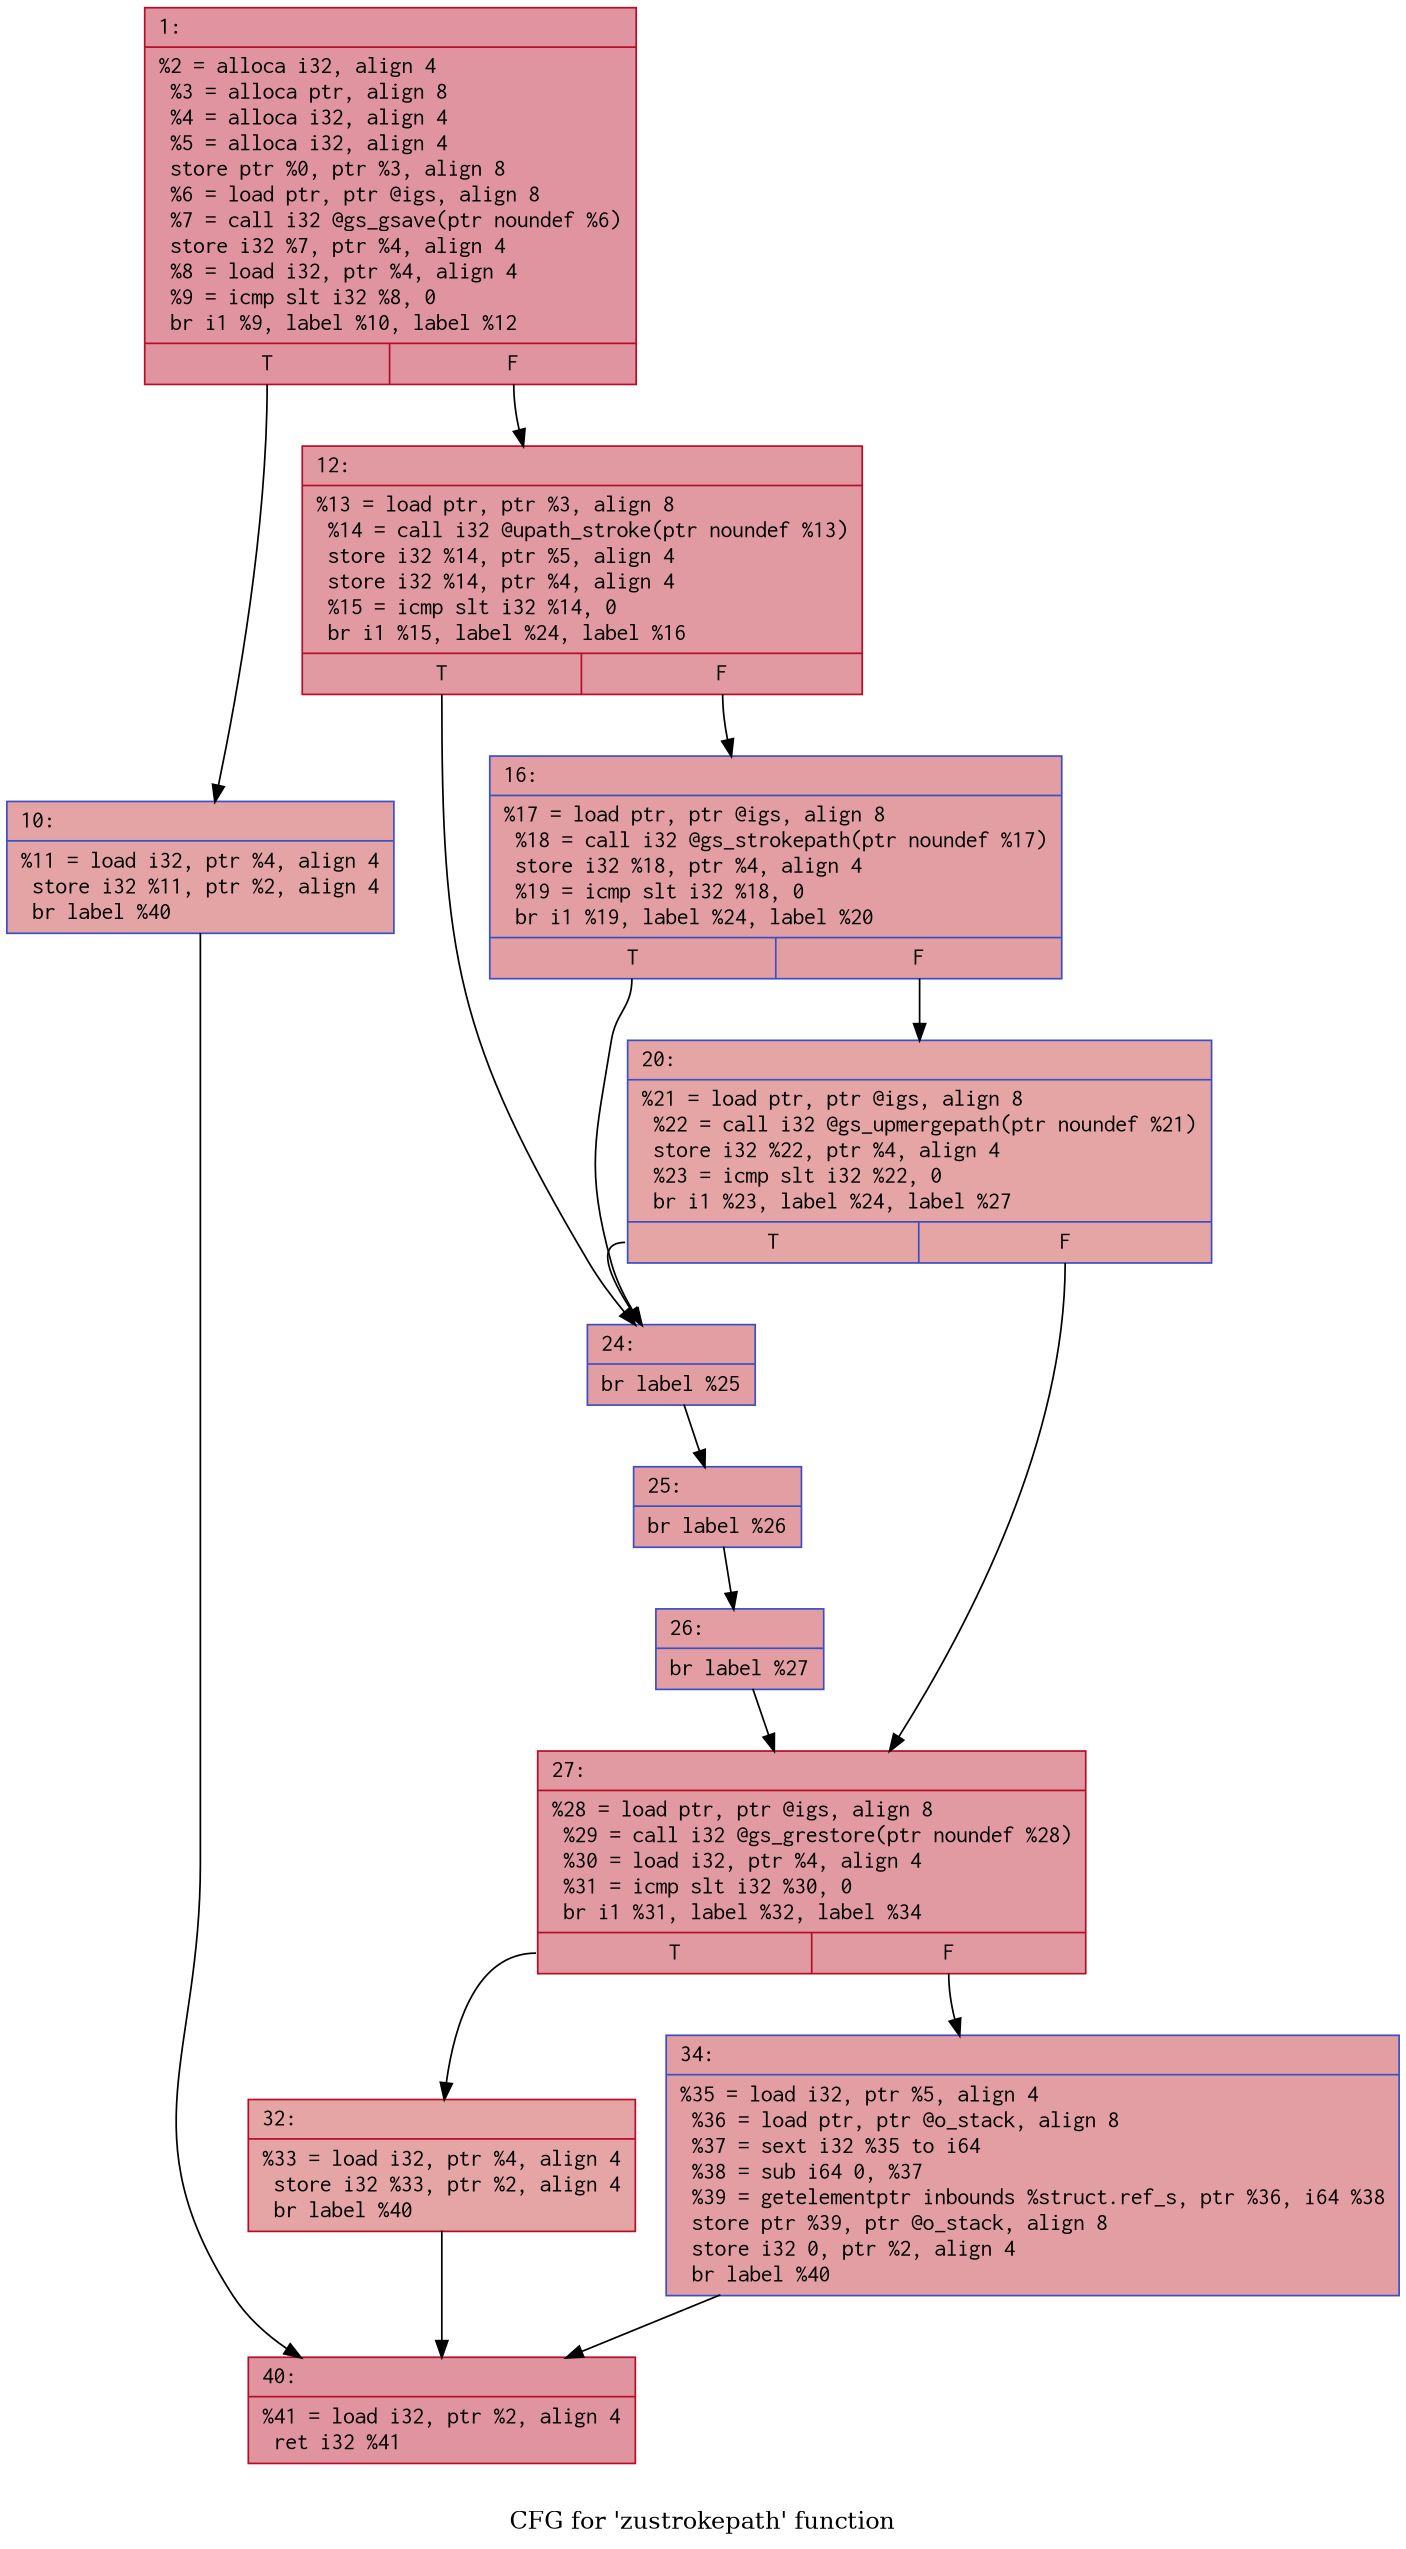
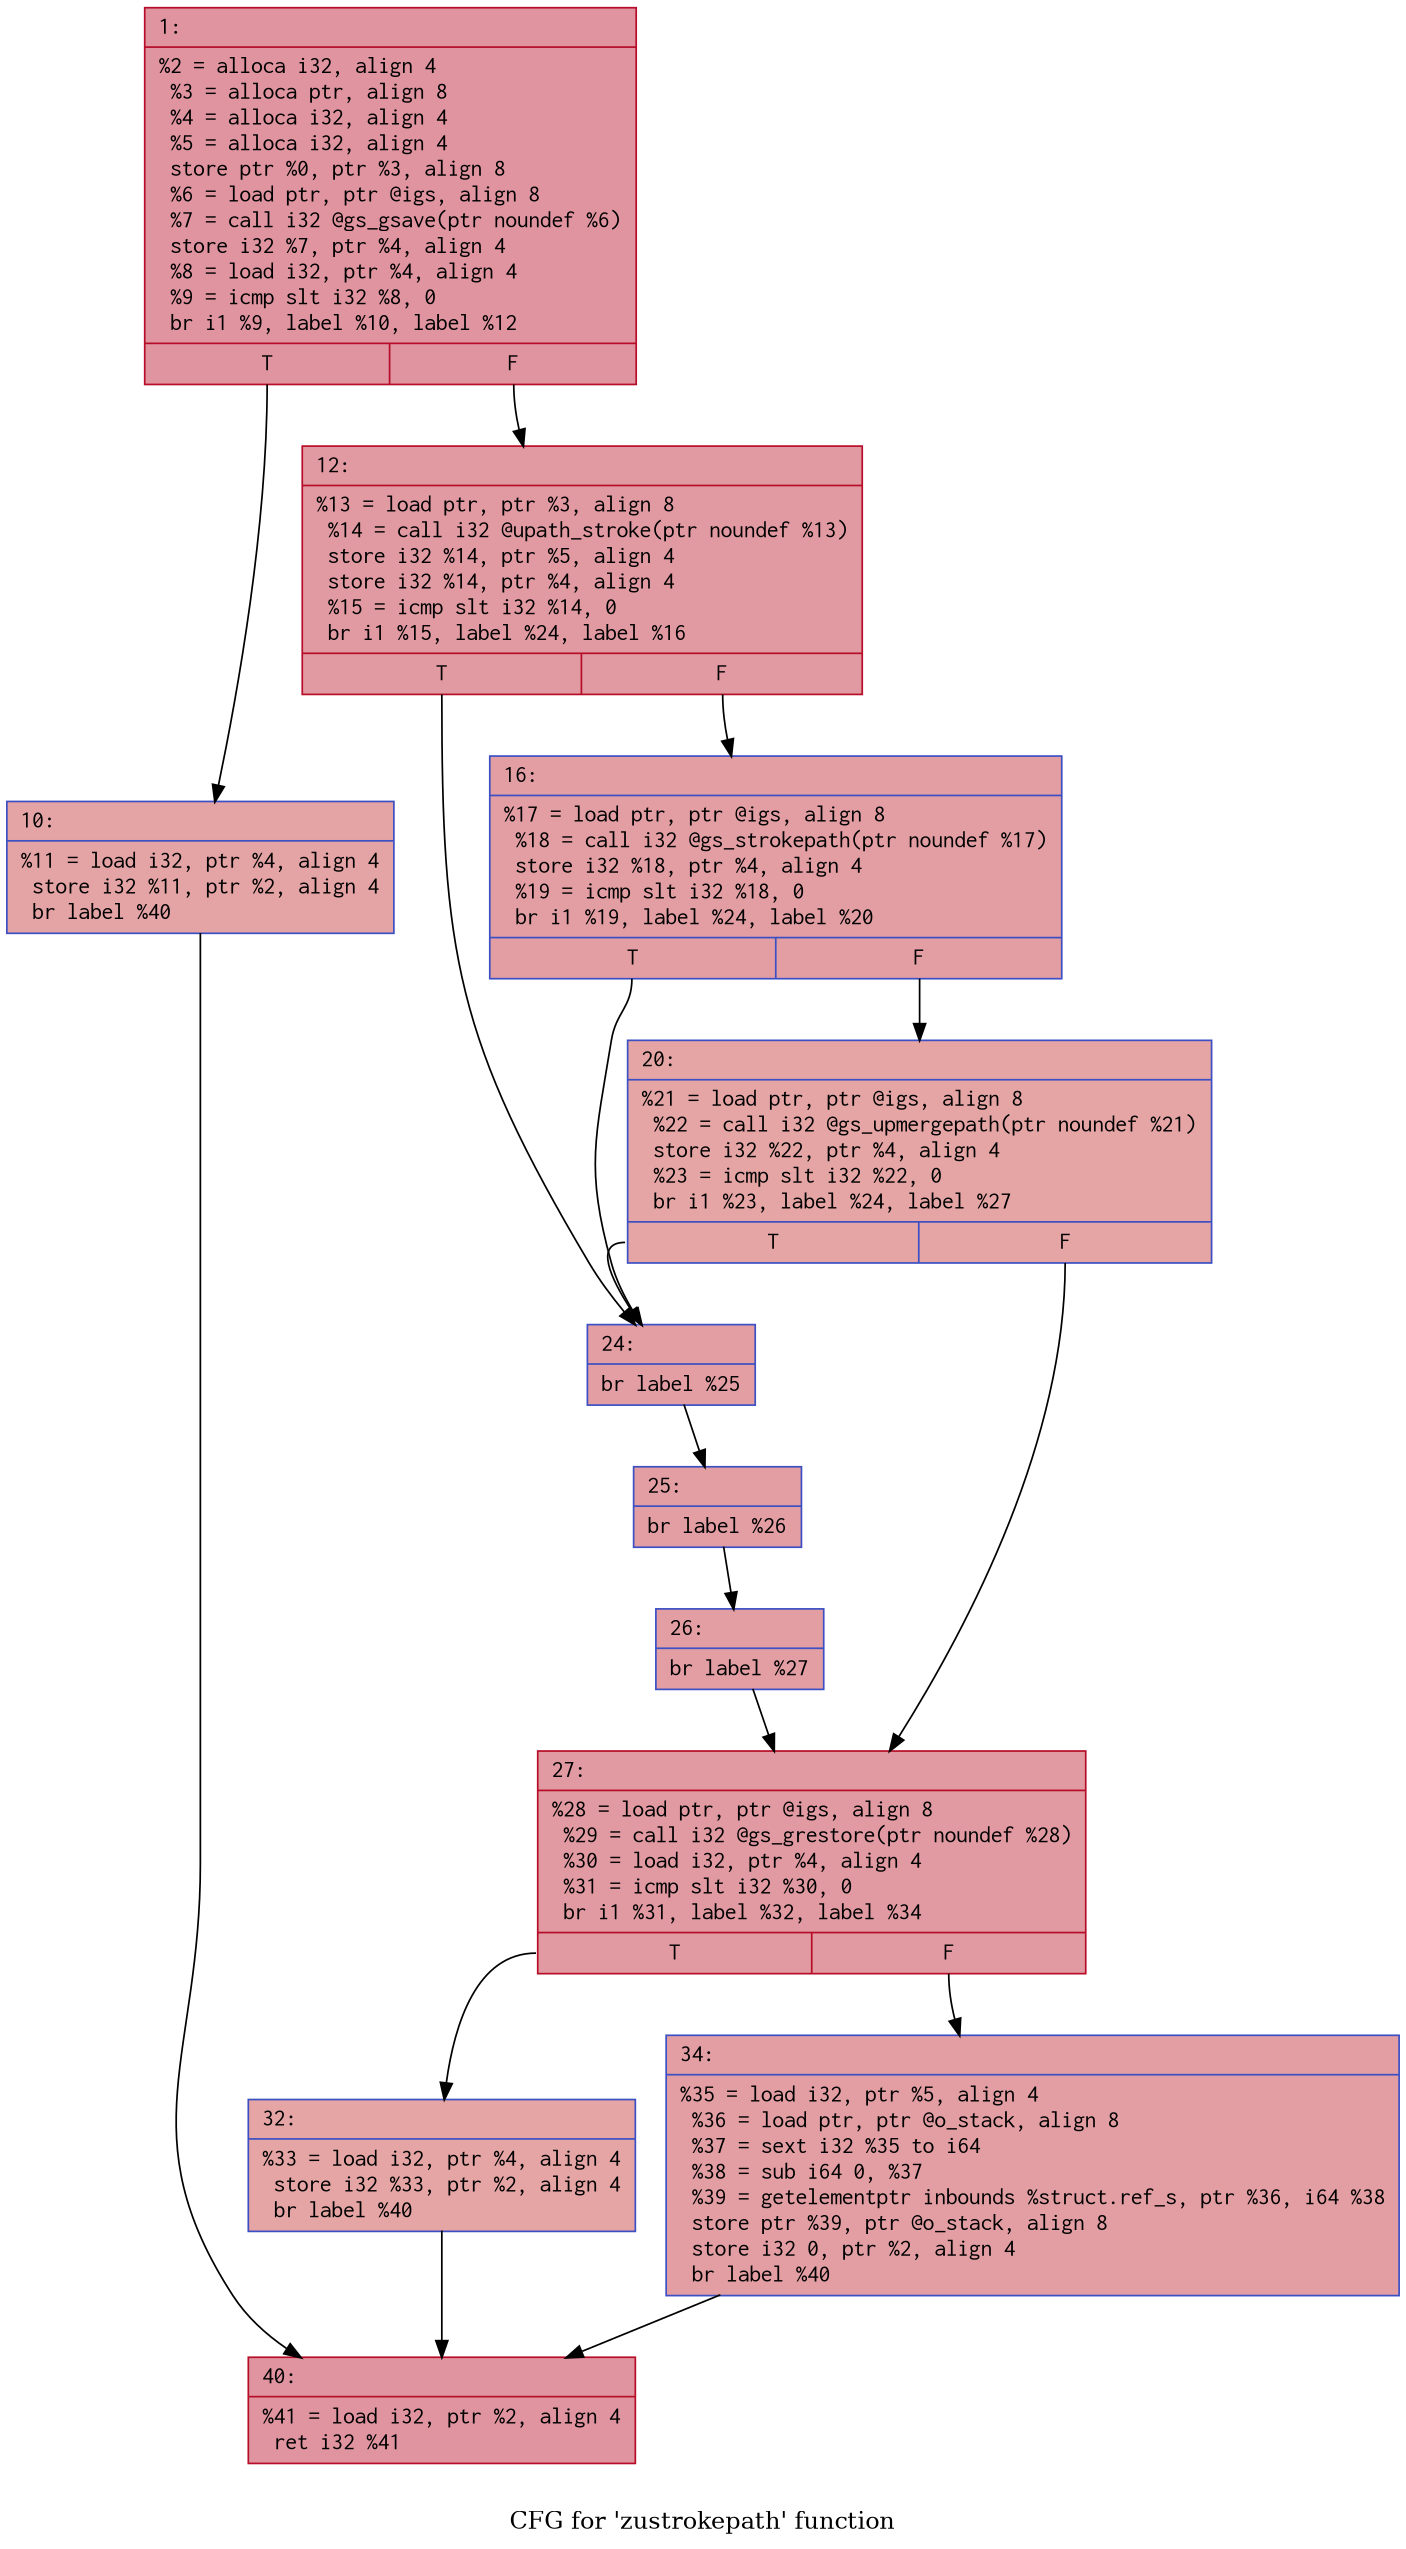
node "32:": color #b70d28ff -> #3d50c3ff
